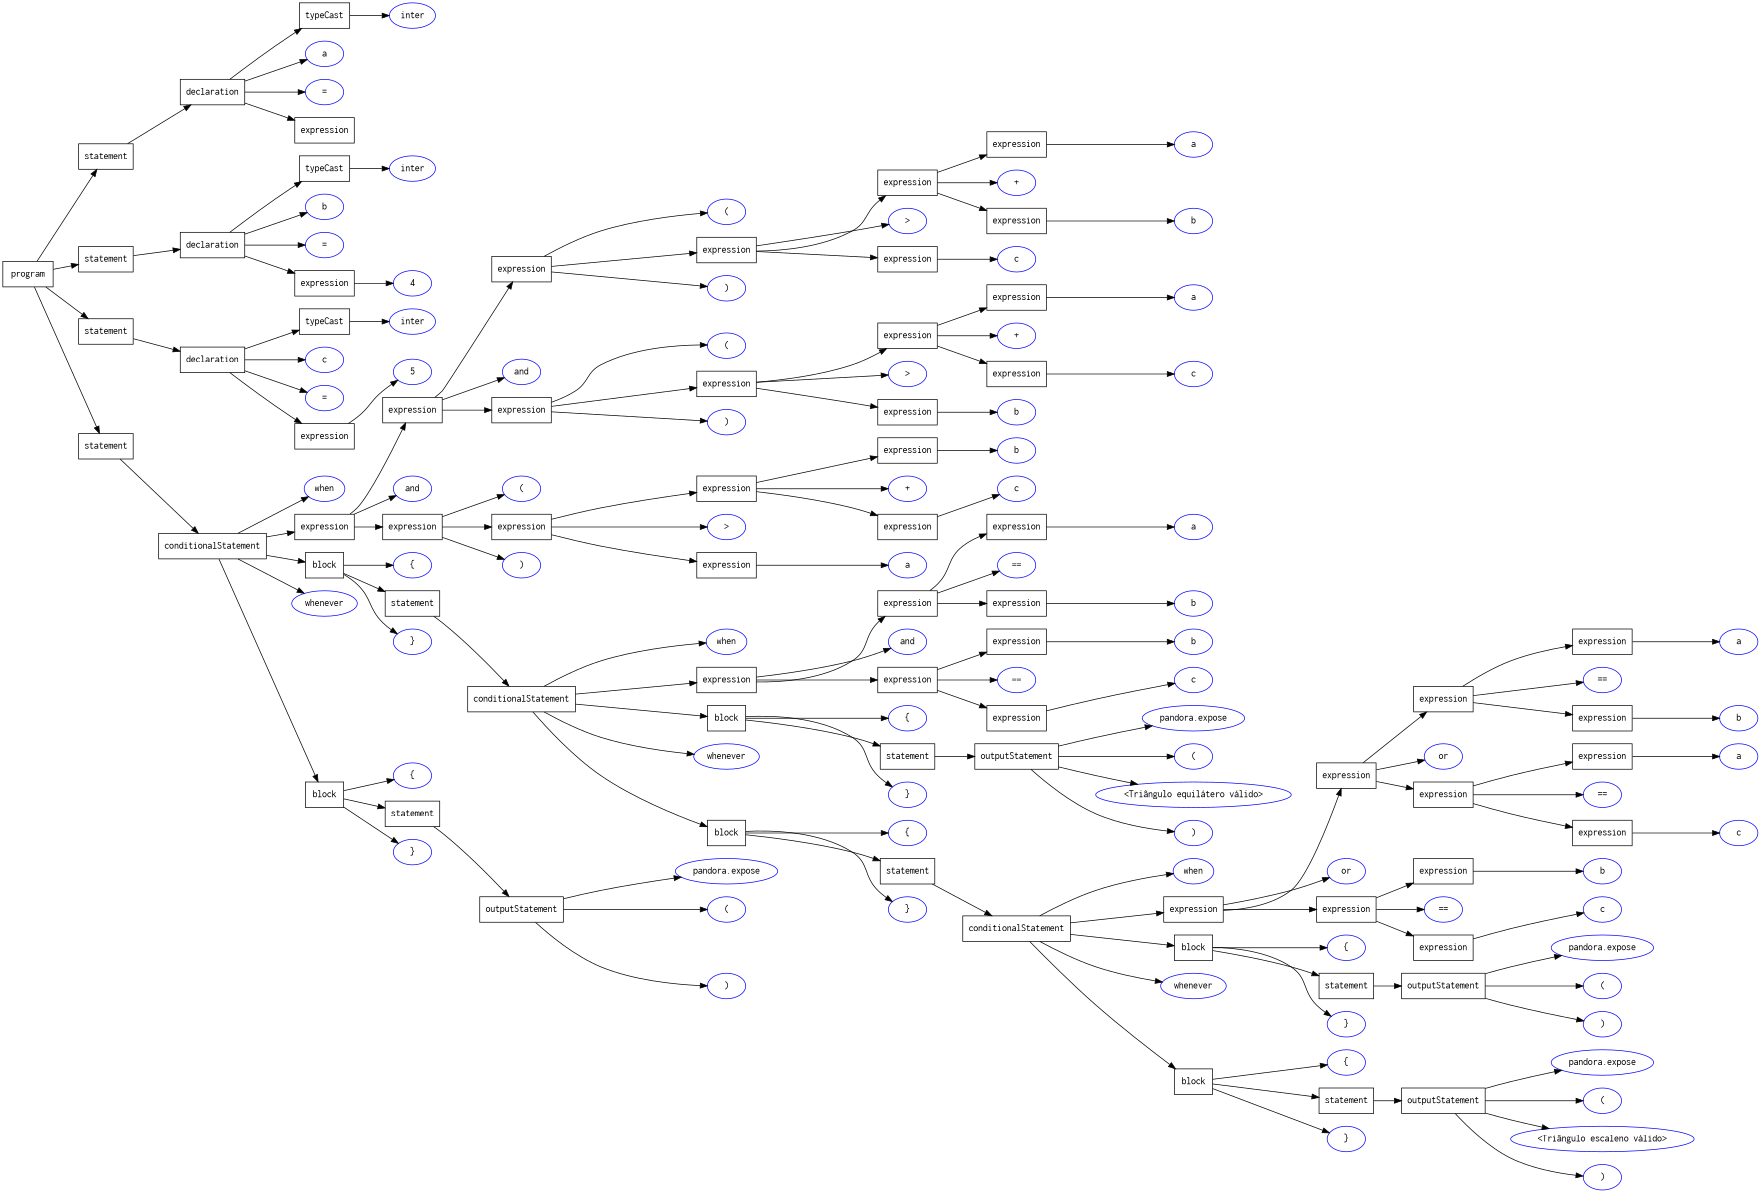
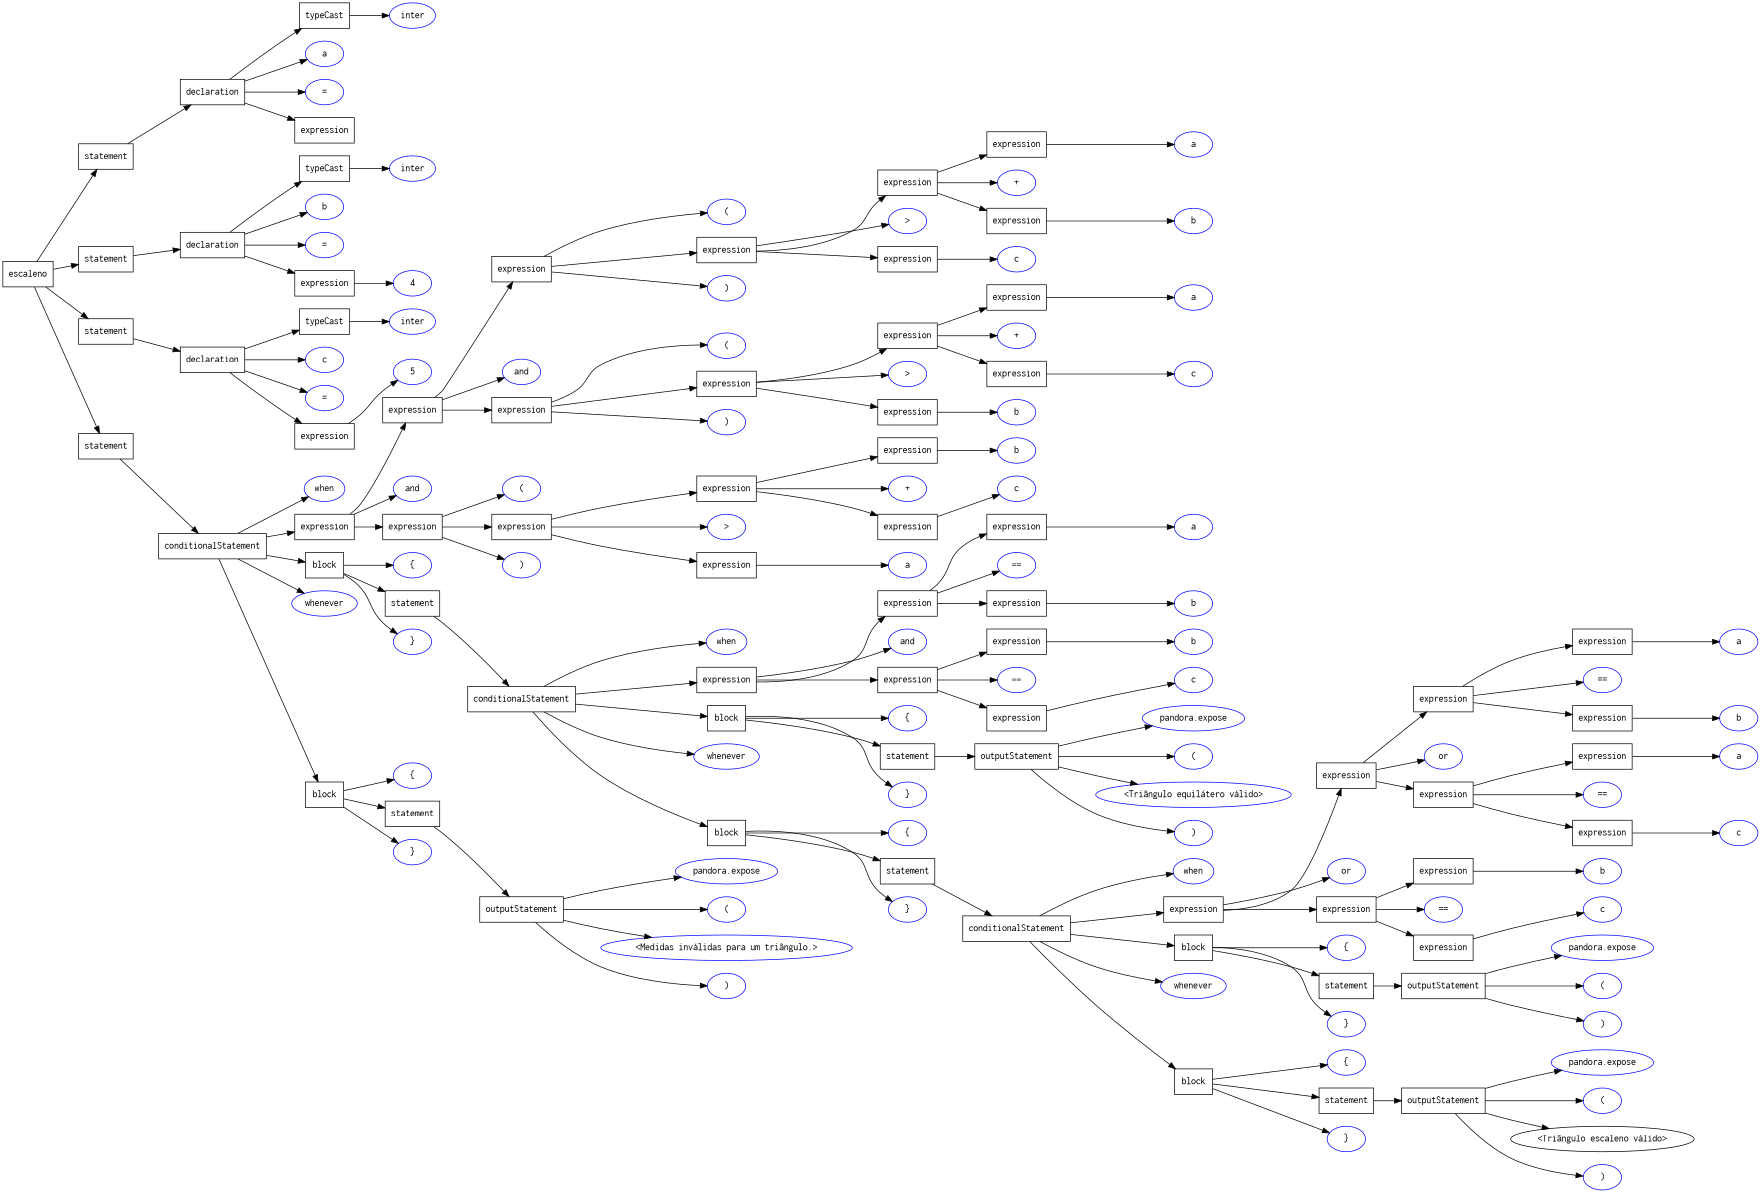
node "program": label "program" -> "escaleno"
node "<Medidas inválidas para um triângulo.>": added
node "<Triângulo escaleno válido>": color blue -> black
